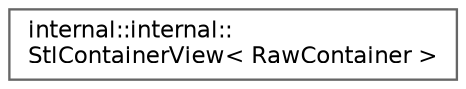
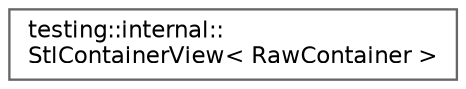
node "internal::internal:: StlContainerView< RawContainer >": label "internal::internal:: StlContainerView< RawContainer >" -> "testing::internal:: StlContainerView< RawContainer >"
